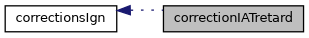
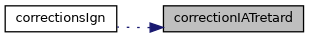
edge "correctionIATretard" -> "correctionsIgn": reversed
